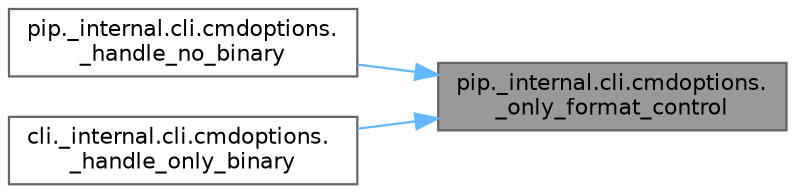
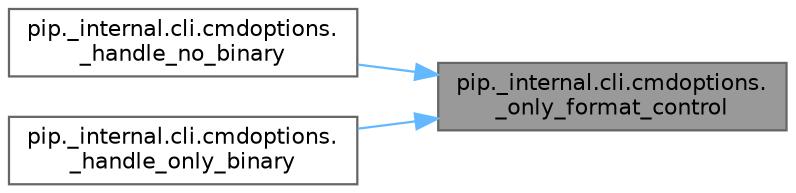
node "cli._internal.cli.cmdoptions. _handle_only_binary": label "cli._internal.cli.cmdoptions. _handle_only_binary" -> "pip._internal.cli.cmdoptions. _handle_only_binary"
